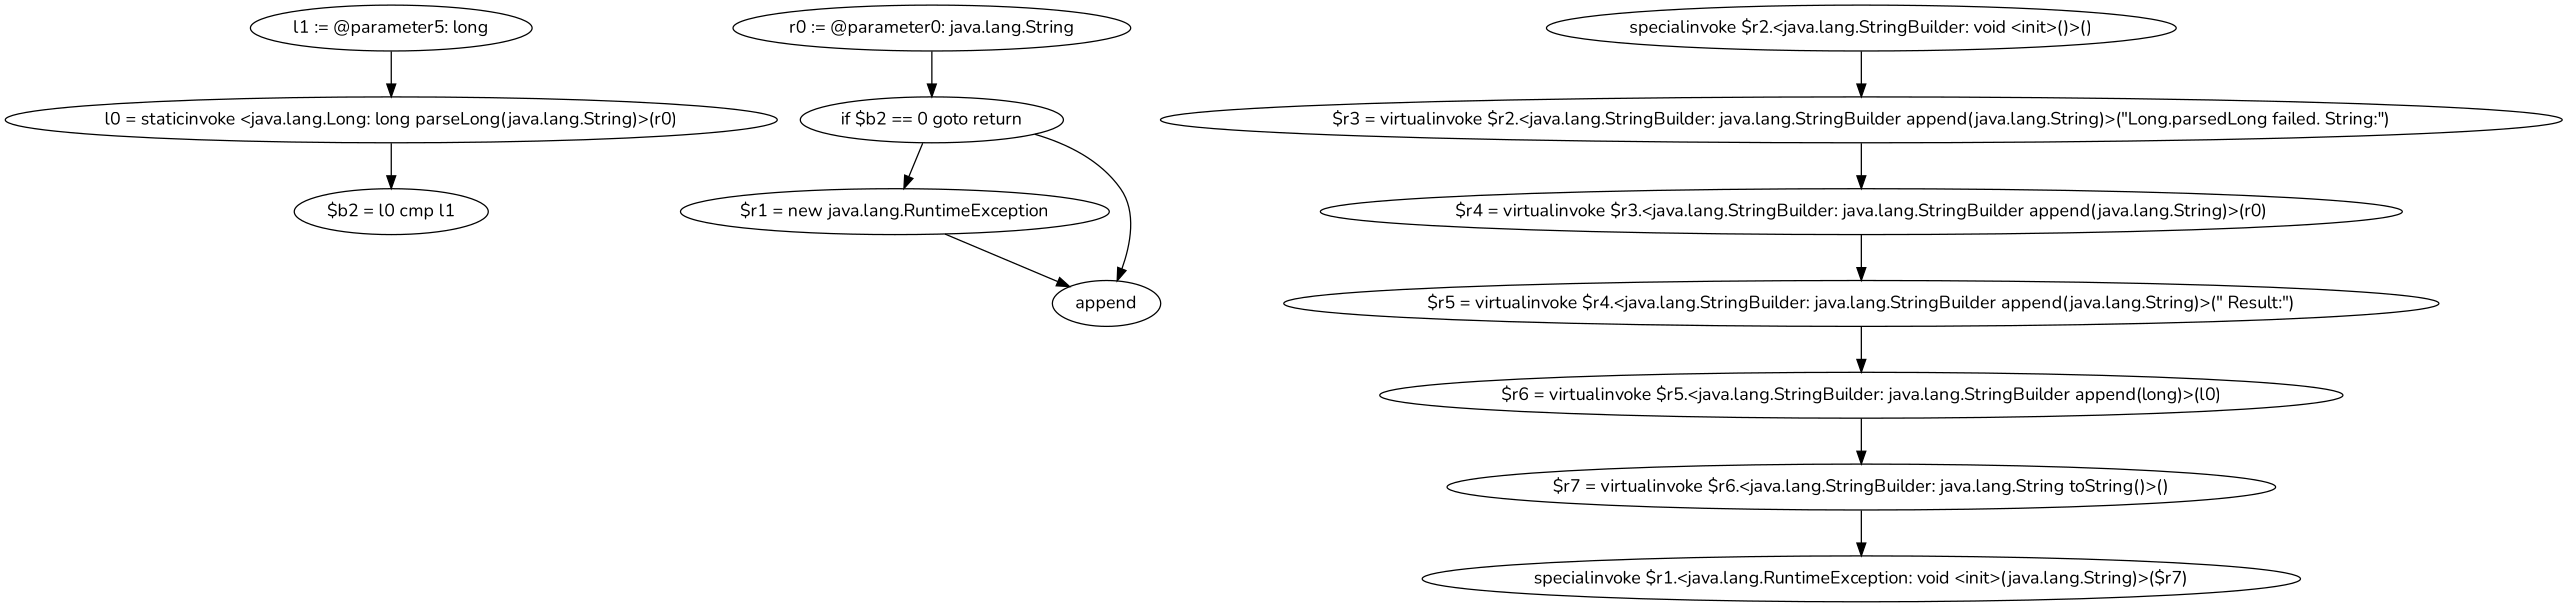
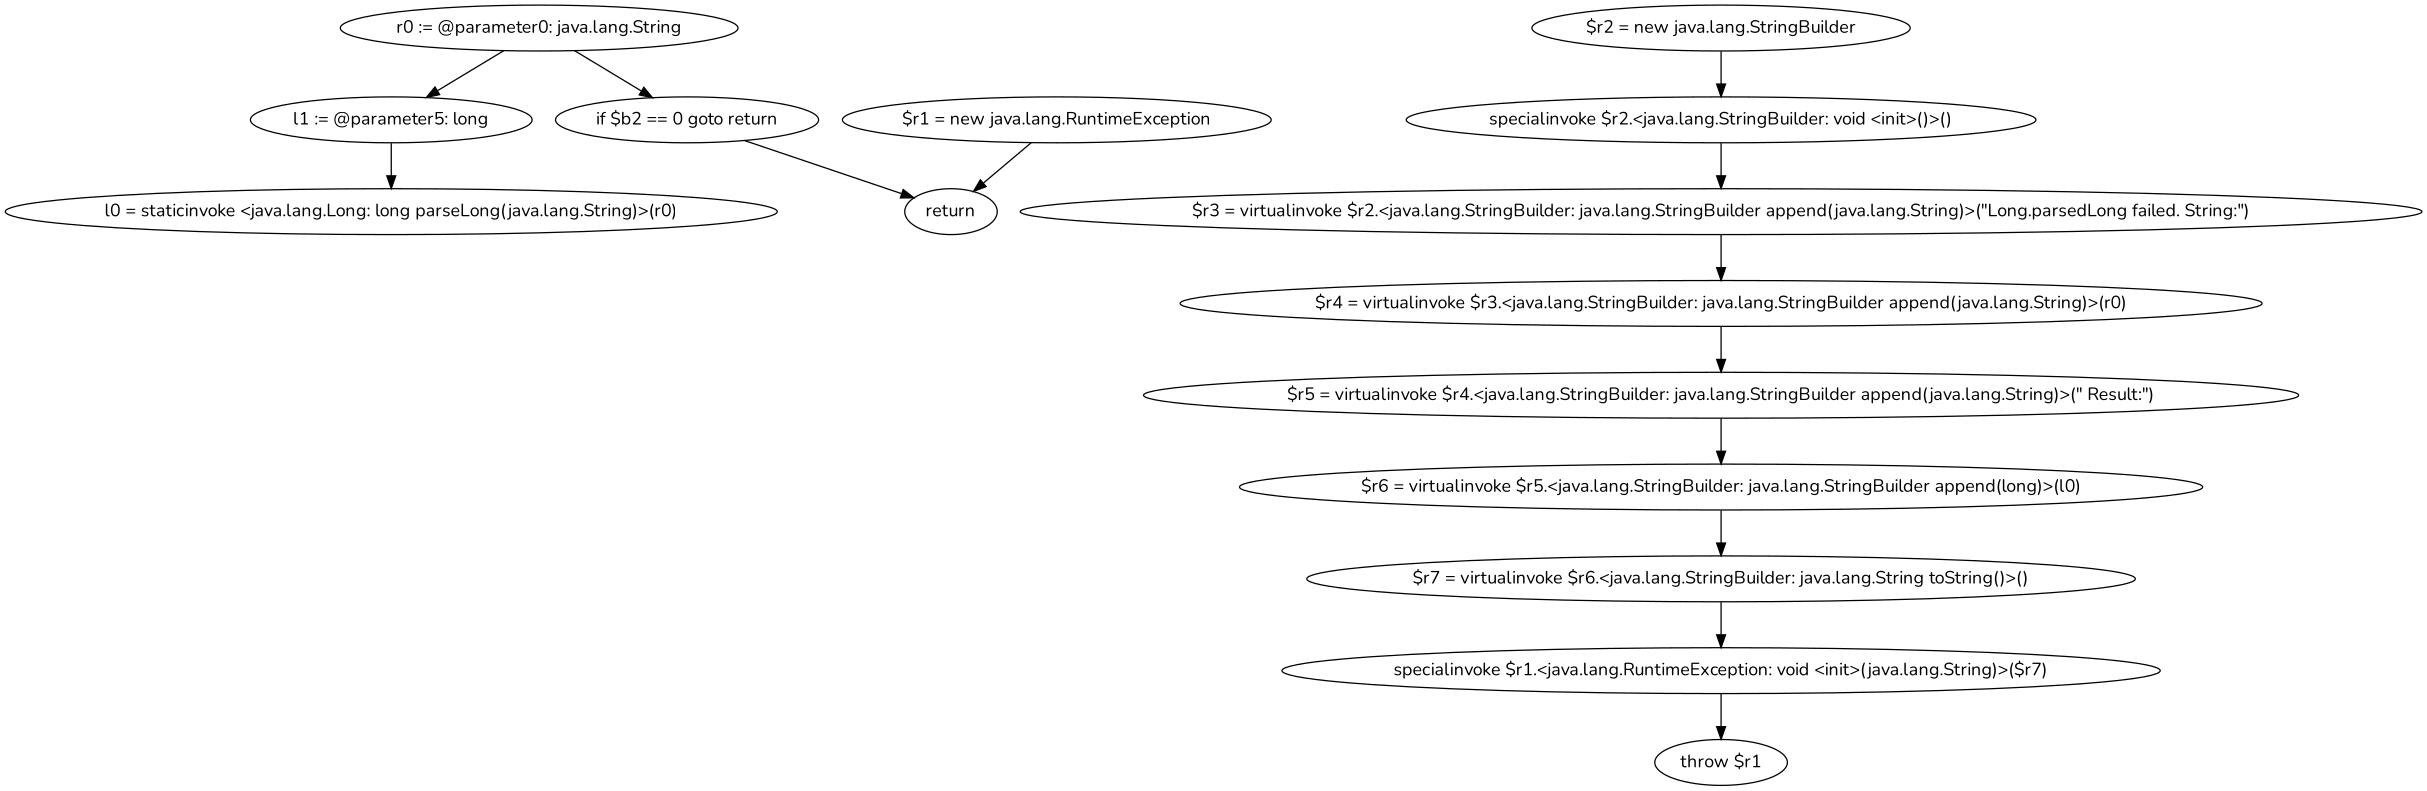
node "$r2 = new java.lang.StringBuilder": added
edge "r0 := @parameter0: java.lang.String" -> "l1 := @parameter5: long": added
edge "if $b2 == 0 goto return" -> "$r1 = new java.lang.RuntimeException": removed
node "$b2 = l0 cmp l1": removed
node "append": label "append" -> "return"
node "throw $r1": added
